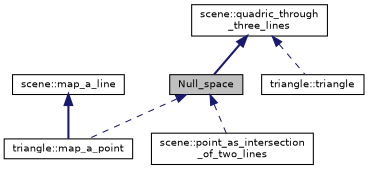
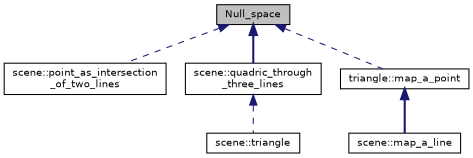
edge "Null_space" -> "scene::quadric_through _three_lines": reversed
node "triangle::triangle": label "triangle::triangle" -> "scene::triangle"
edge "triangle::map_a_point" -> "scene::map_a_line": reversed
